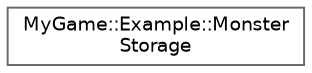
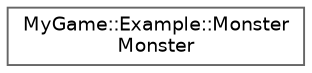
node "MyGame::Example::Monster Storage": label "MyGame::Example::Monster Storage" -> "MyGame::Example::Monster Monster"
